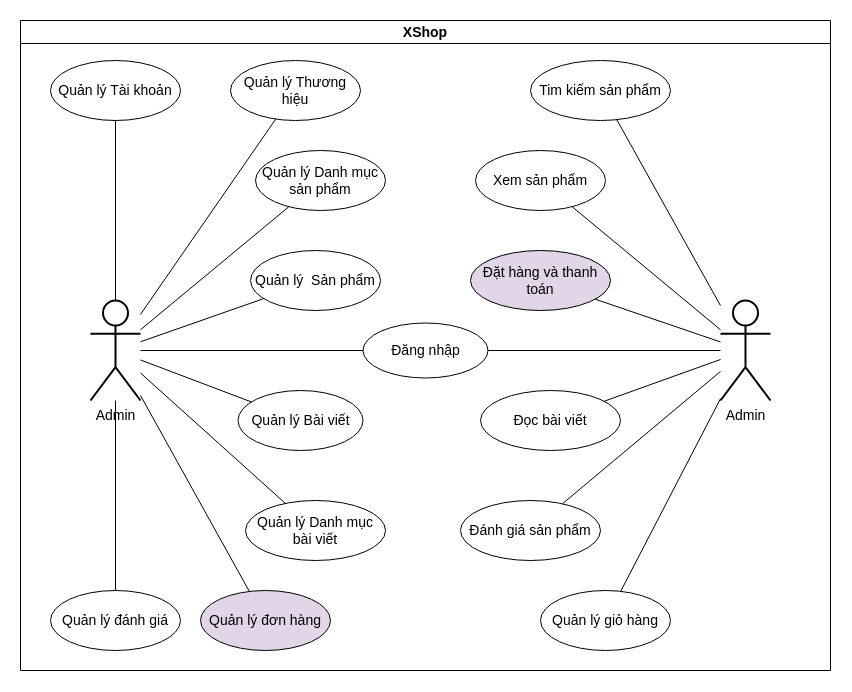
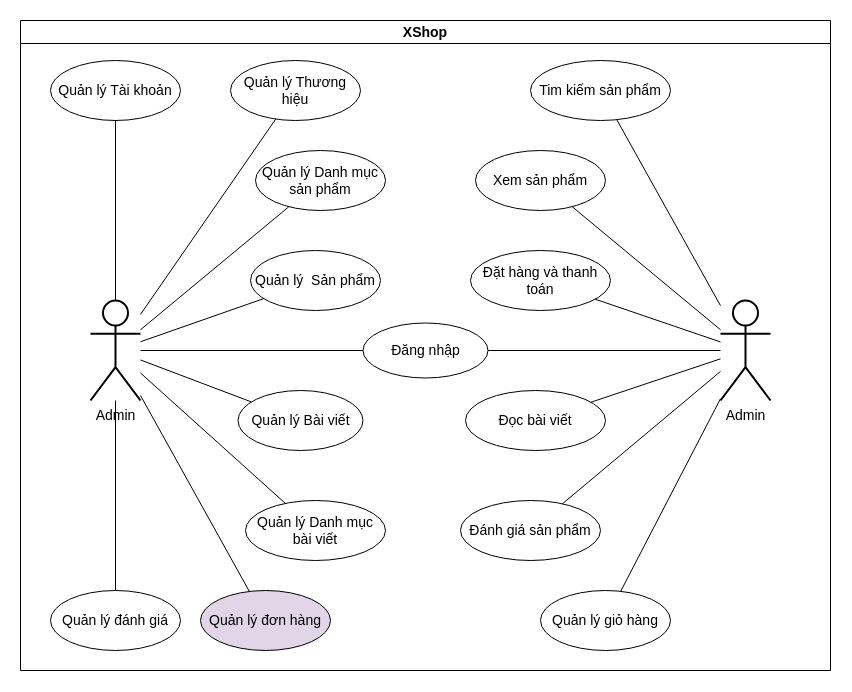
node "Đặt hàng và thanh toán": fillcolor #e1d5e7 -> #ffffff
node "Đọc bài viết": moved (551, 421) -> (536, 421)
